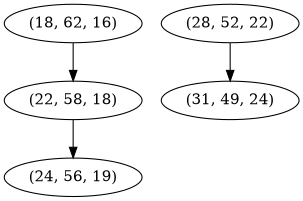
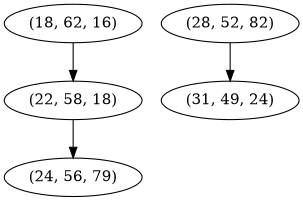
node "(28, 52, 22)": label "(28, 52, 22)" -> "(28, 52, 82)"
node "(24, 56, 19)": label "(24, 56, 19)" -> "(24, 56, 79)"
